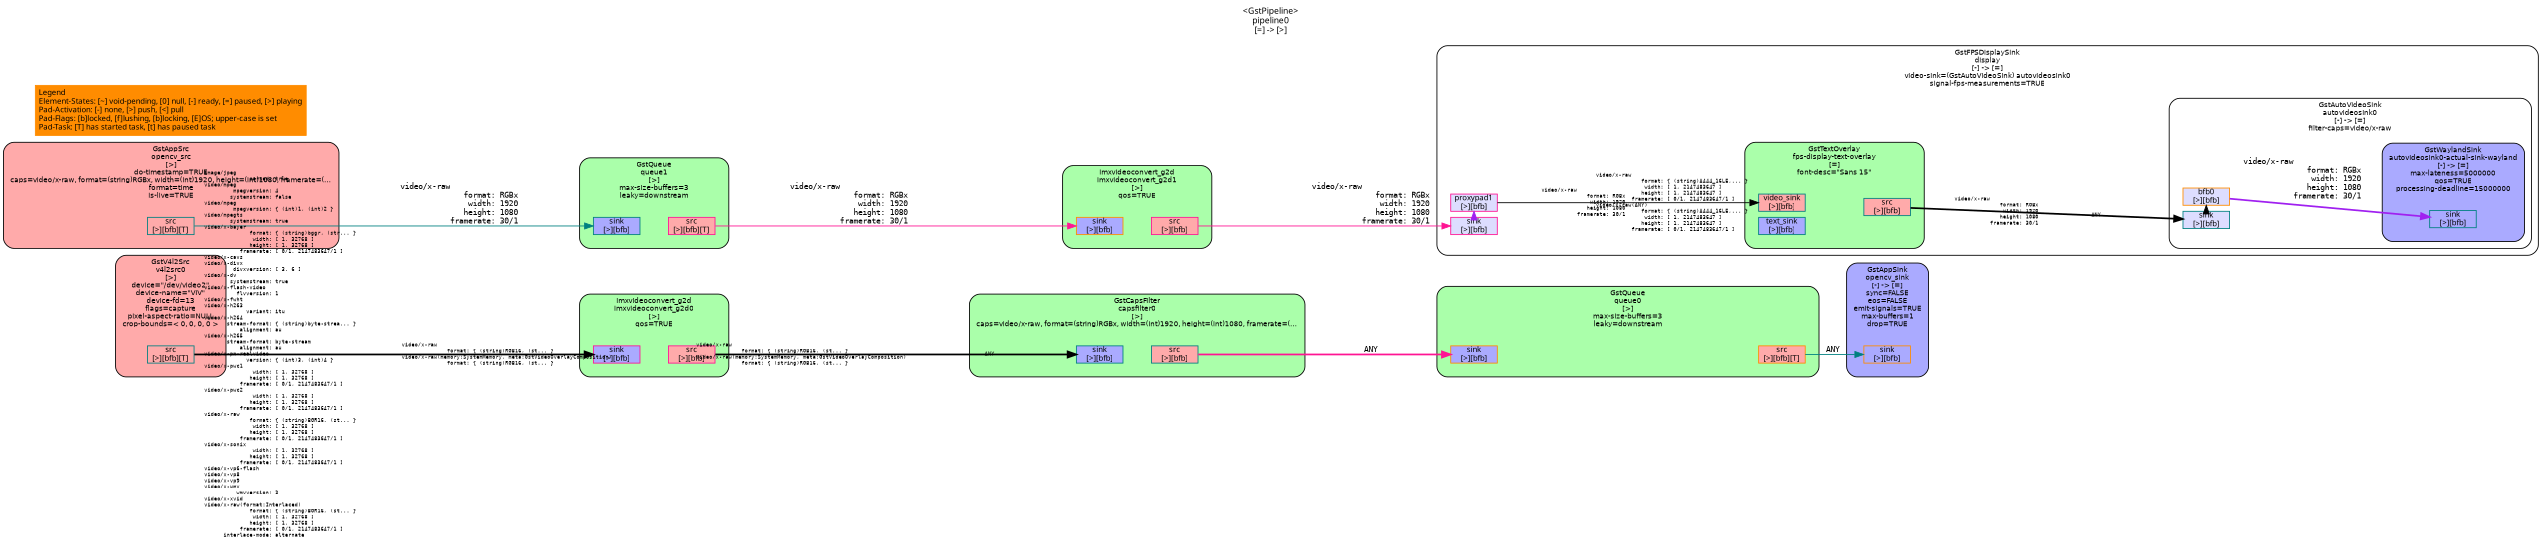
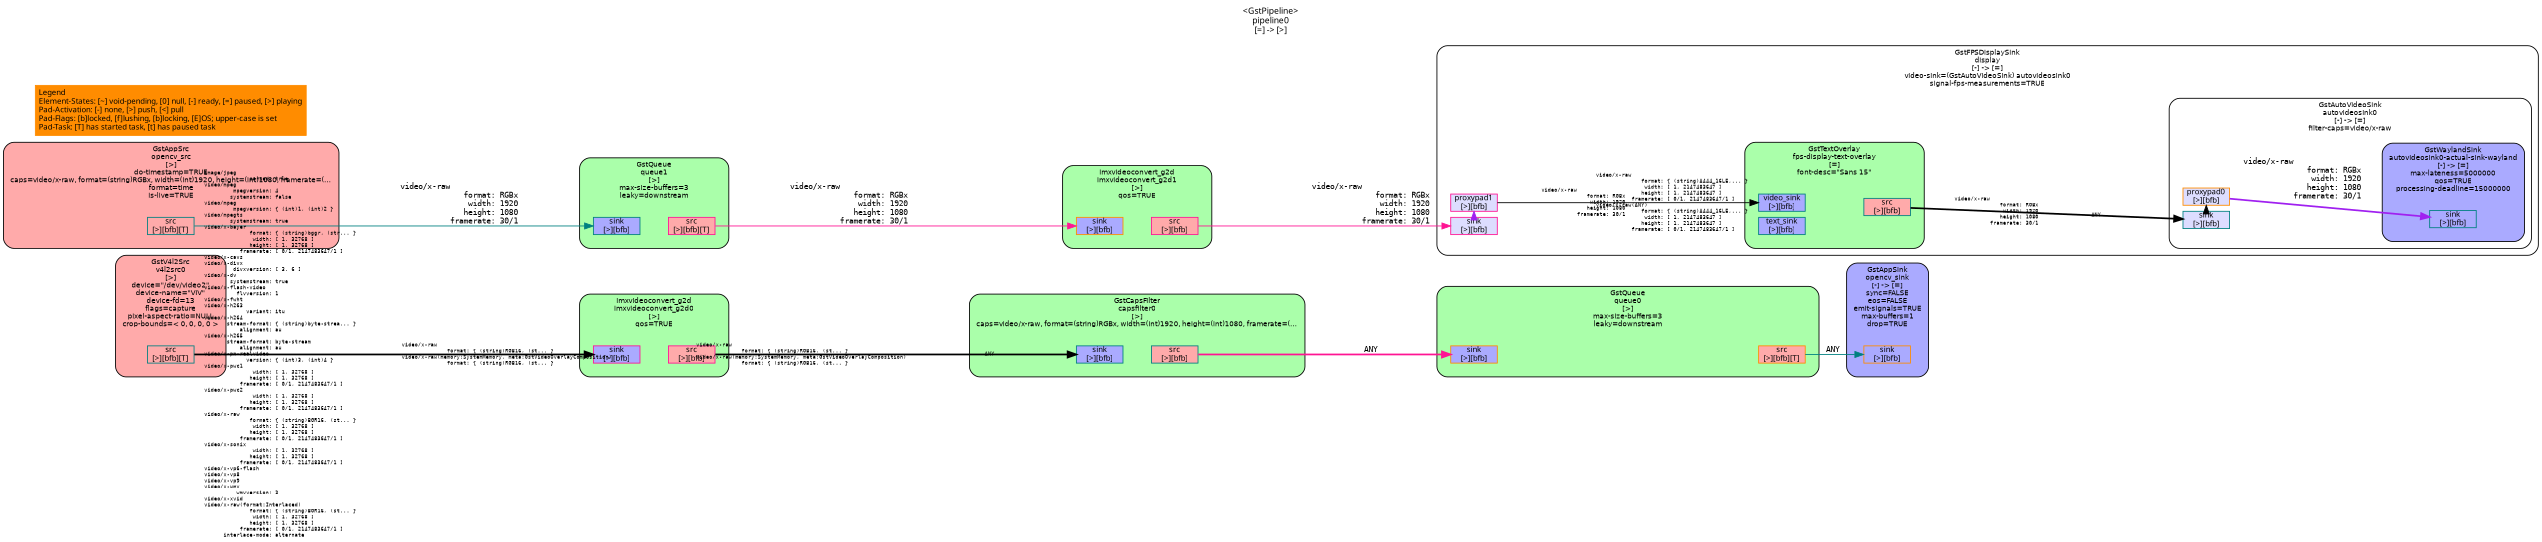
node "bfb0 [>][bfb]": label "bfb0 [>][bfb]" -> "proxypad0 [>][bfb]"
node "video_sink [>][bfb]": fillcolor #ffaaaa -> #aaaaff
